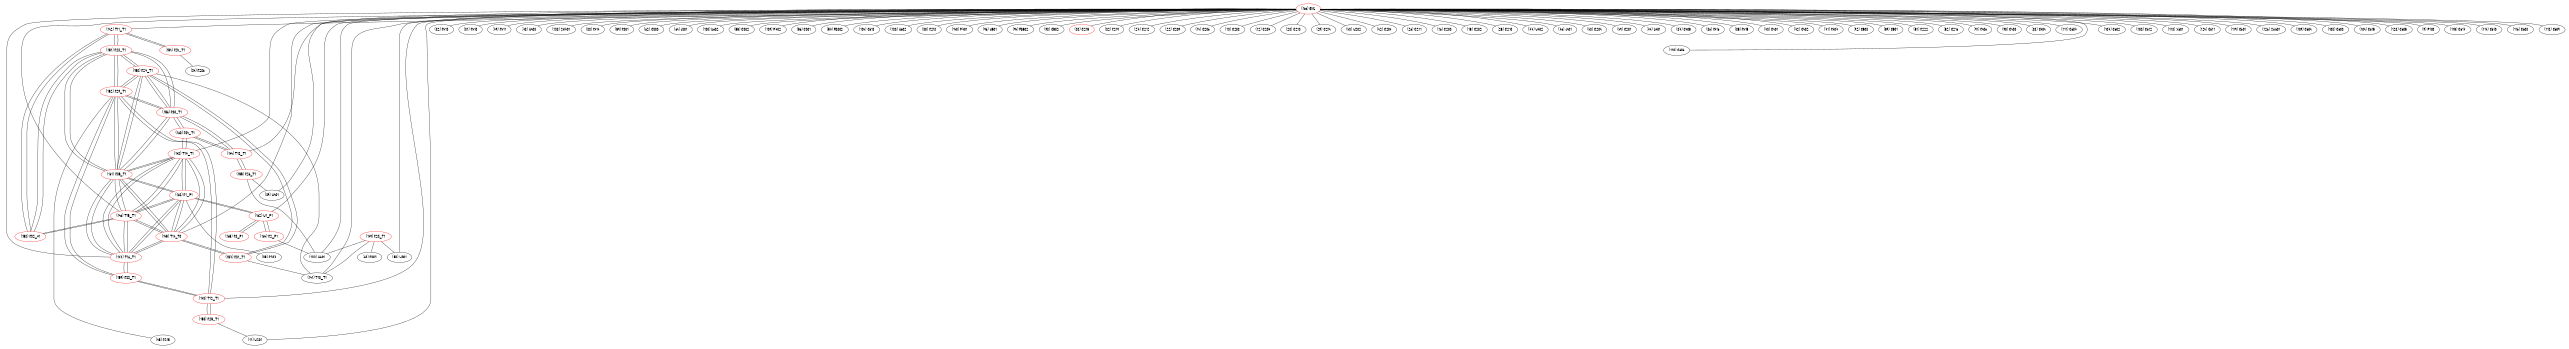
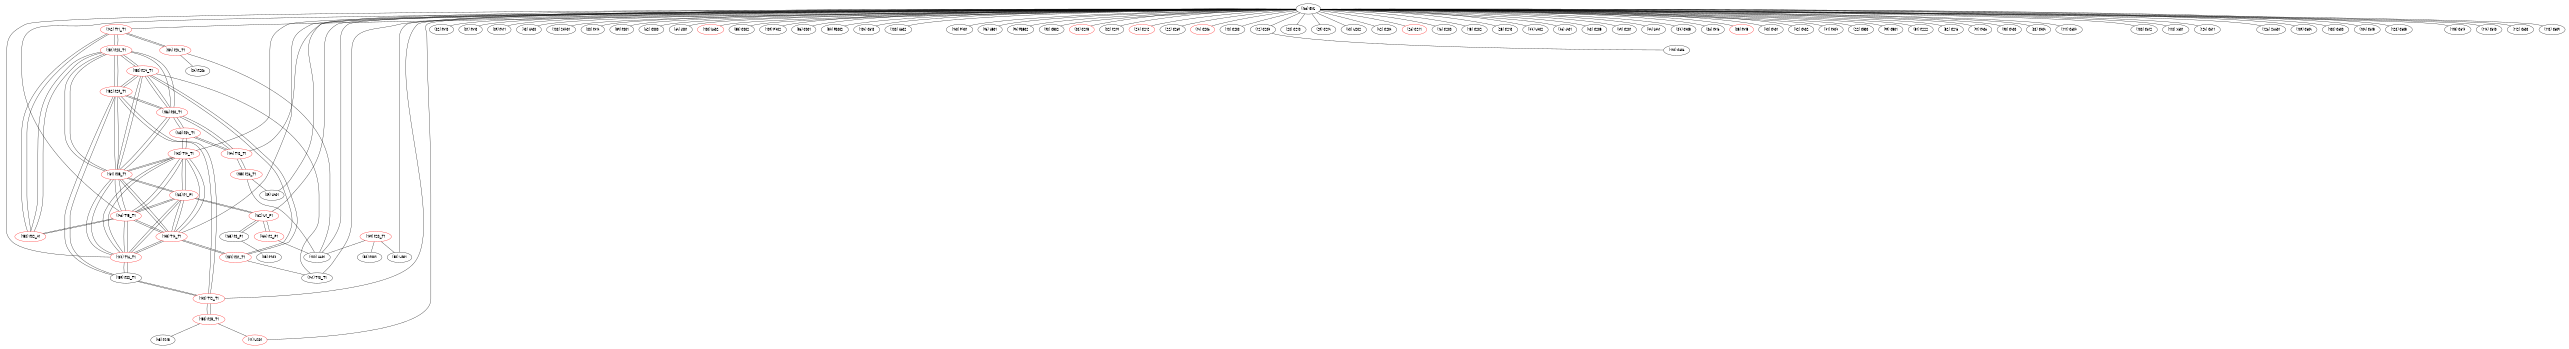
node "(166) GND": color red -> black
node "(79) R411": label "(79) R411" -> "(89) R411"
node "(130) D602": color black -> red
node "(30) R218": removed
node "(27) C212": color black -> red
node "(22) C209": label "(22) C209" -> "(22) C269"
node "(14) C206": color black -> red
node "(26) C211": color black -> red
node "(48) C204": label "(48) C204" -> "(48) C205"
node "(74) D401": label "(74) D401" -> "(74) D441"
node "(85) R415": color black -> red
node "(92) C503": label "(92) C503" -> "(22) C503"
node "(59) C501": label "(59) C501" -> "(99) C501"
node "(107) C602": removed
node "(119) C601": removed
node "(9) P103": removed
node "(116) C608": label "(116) C608" -> "(112) C608"
edge "(166) GND" -- "(110) C606": now "(12) C207" -- "(110) C606"
edge "(154) R24_T1" -- "(137) U601": added
node "(145) T14_T0": label "(145) T14_T0" -> "(145) T14_T1"
node "(165) R3_P1": color red -> black
node "(164) R2_P1": label "(164) R2_P1" -> "(764) R2_P1"
edge "(163) R1_P1" -- "(35) R207": now "(165) R3_P1" -- "(35) R207"
edge "(152) R29_T1" -- "(45) R215": now "(153) R25_T1" -- "(45) R215"
node "(68) R302": label "(68) R302" -> "(58) R302"
edge "(149) R23_T1" -- "(141) T10_T1": removed
node "(159) R33_T1": color red -> black
node "(11) U201": color black -> red
